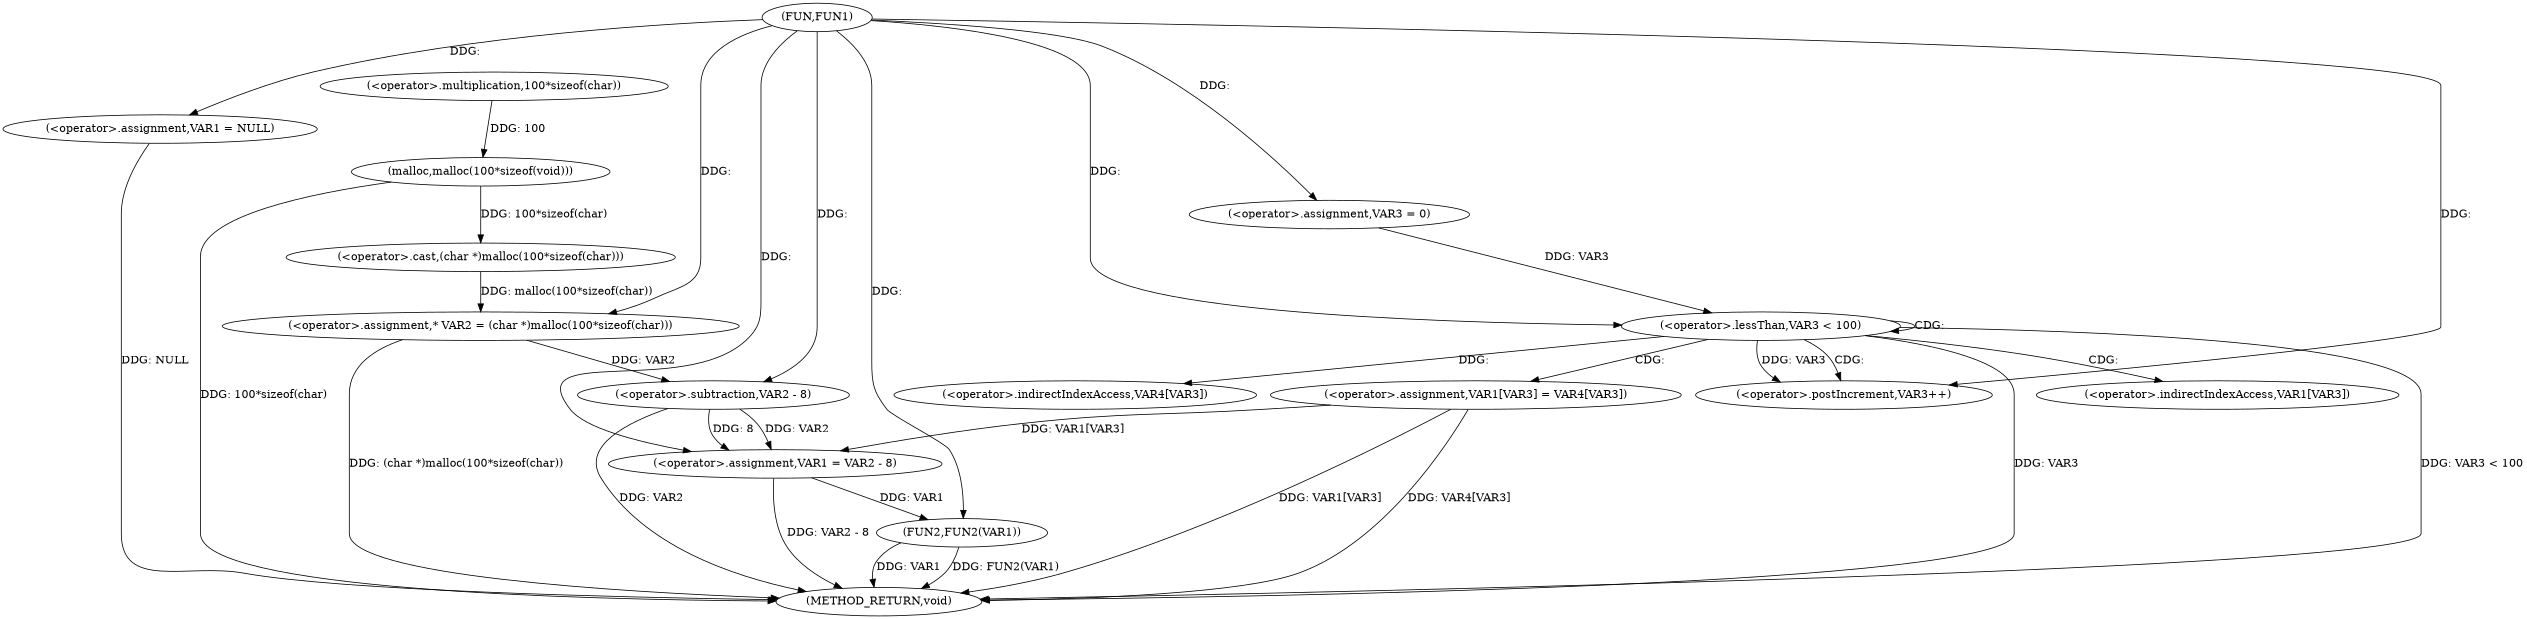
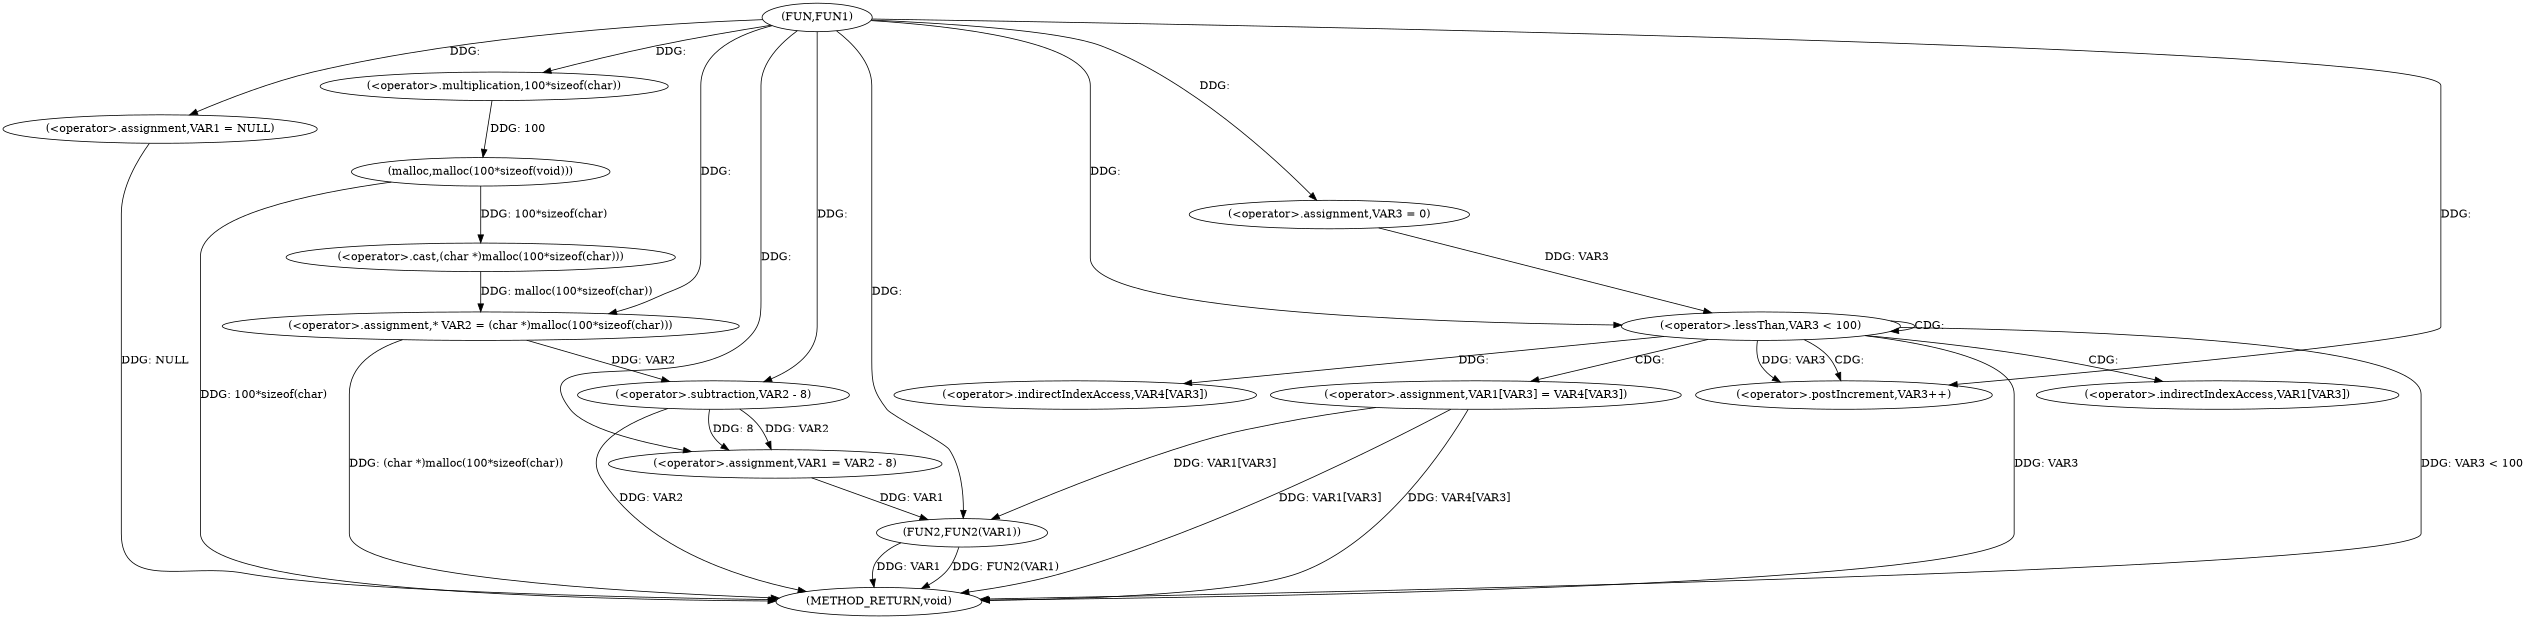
edge "(FUN,FUN1)" -> "(<operator>.multiplication,100*sizeof(char))": added, label "DDG:"
edge "(<operator>.assignment,VAR1[VAR3] = VAR4[VAR3])" -> "(<operator>.assignment,VAR1 = VAR2 - 8)": now "(<operator>.assignment,VAR1[VAR3] = VAR4[VAR3])" -> "(FUN2,FUN2(VAR1))"
edge "(<operator>.assignment,VAR1 = VAR2 - 8)" -> "(METHOD_RETURN,void)": removed, label "DDG: VAR2 - 8"
